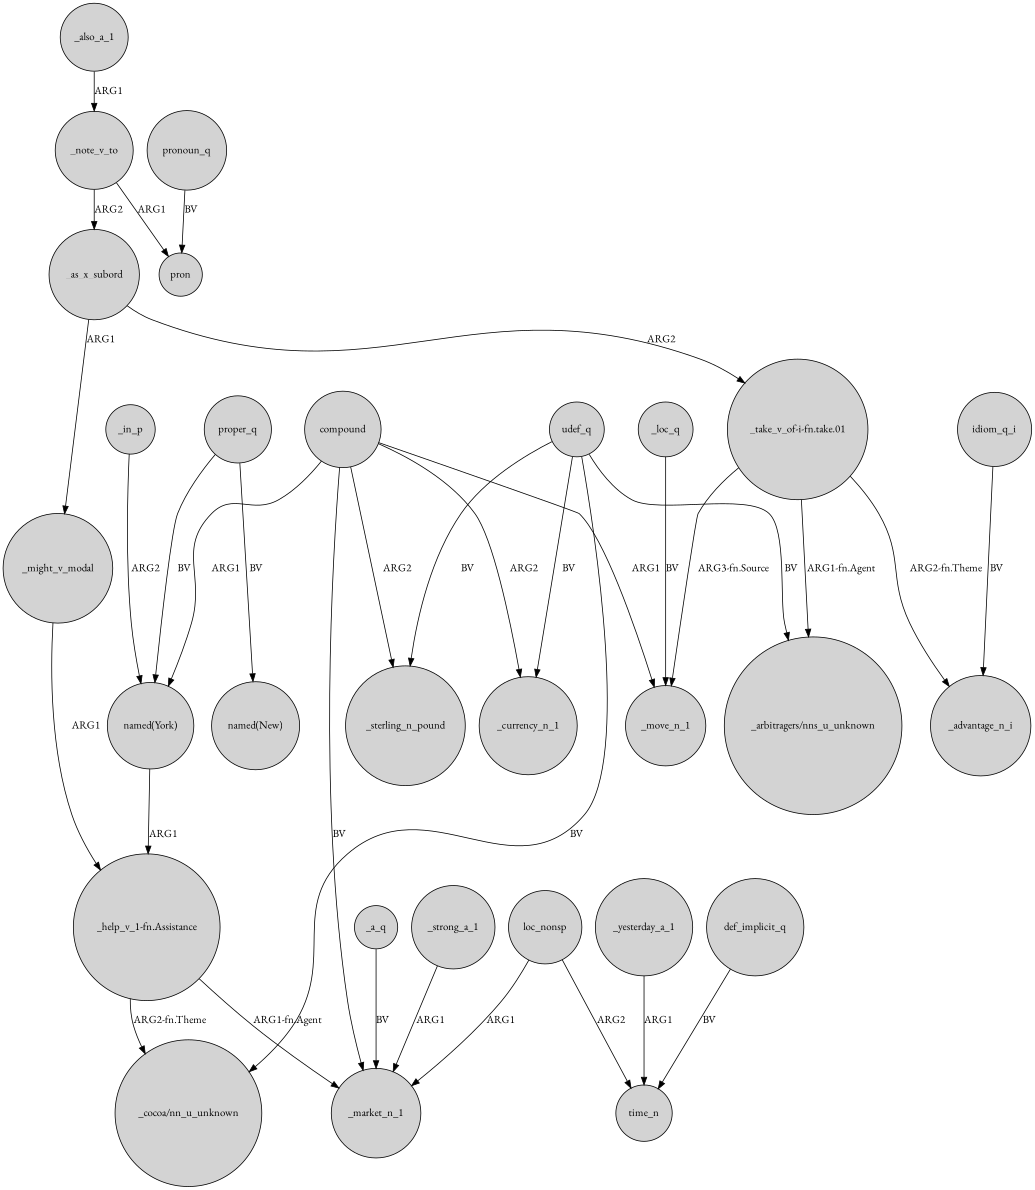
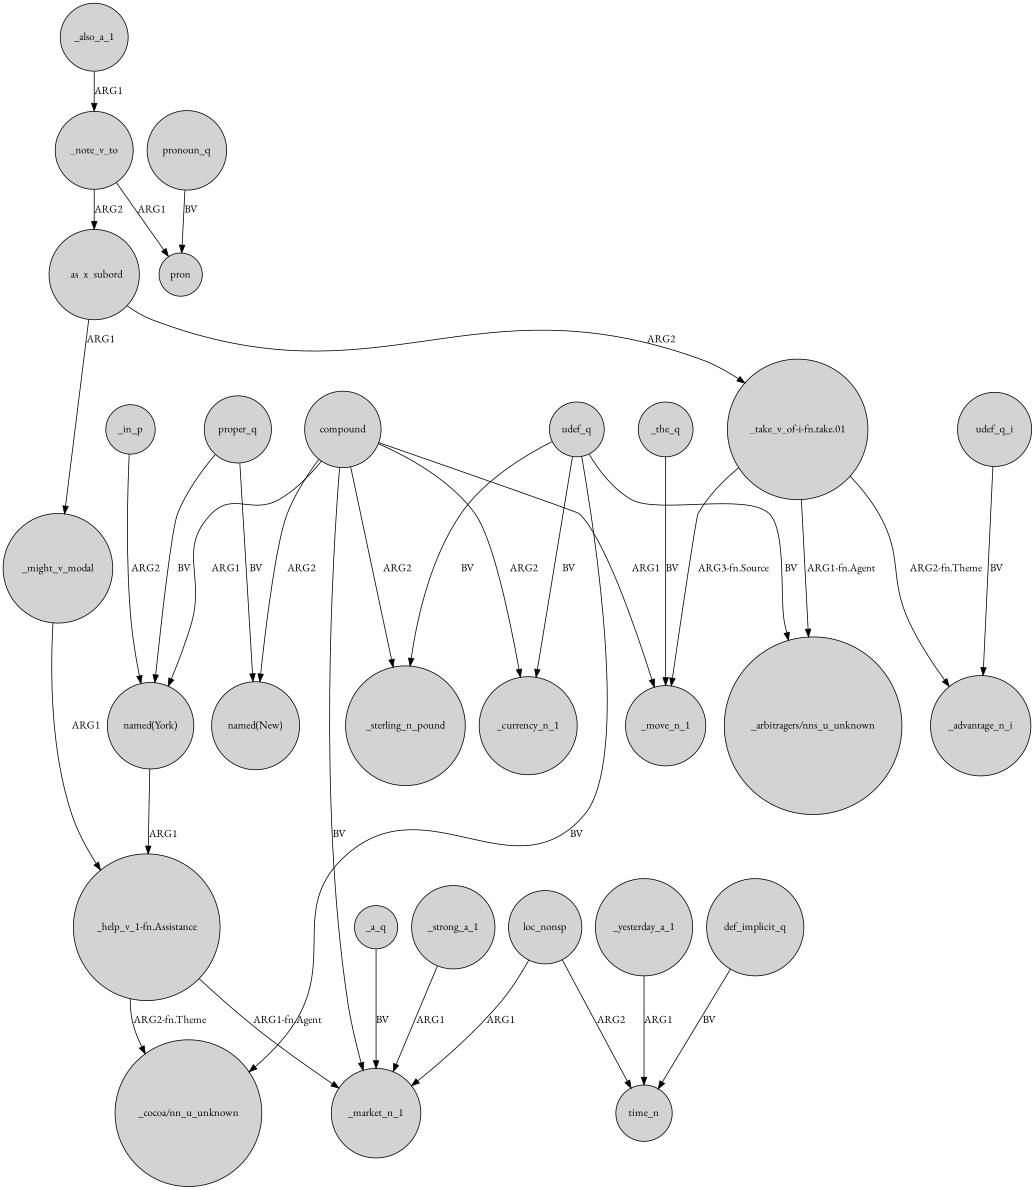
node "_loc_q": label "_loc_q" -> "_the_q"
node "idiom_q_i": label "idiom_q_i" -> "udef_q_i"
edge "compound" -> "named(New)": added, label "ARG2"
